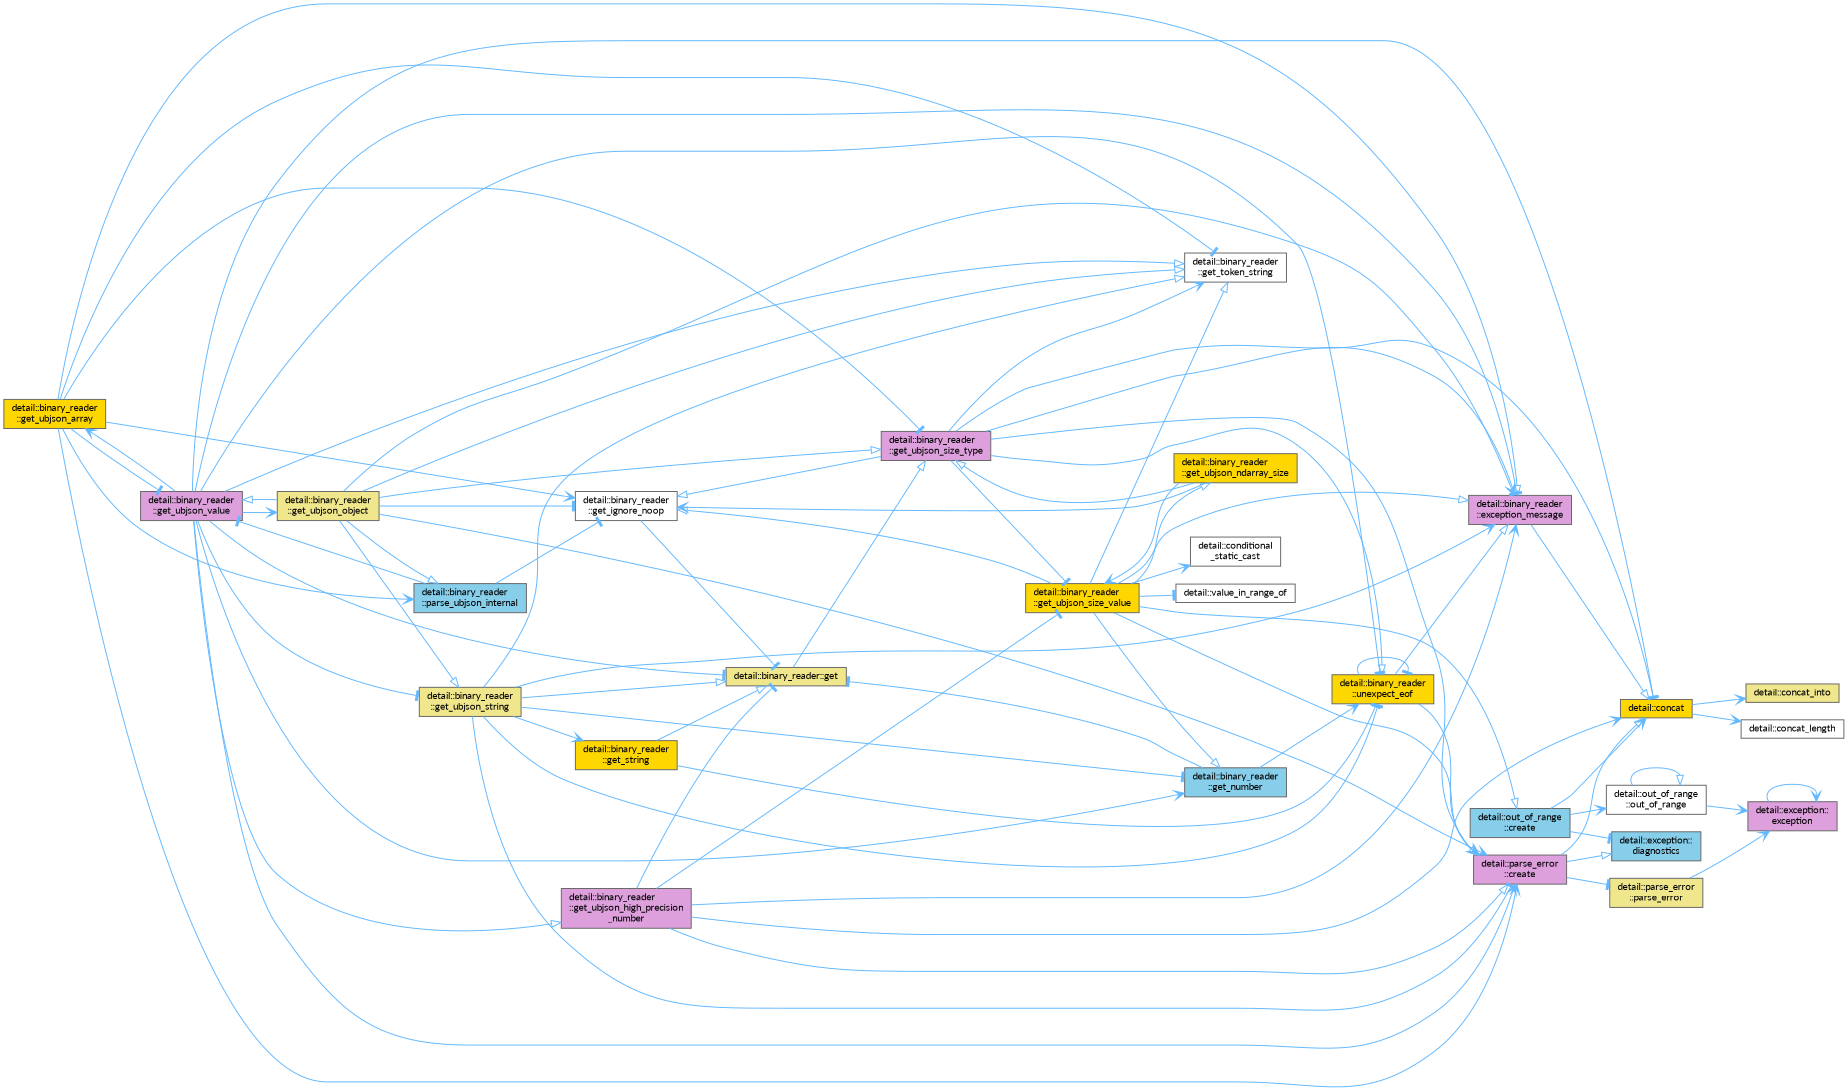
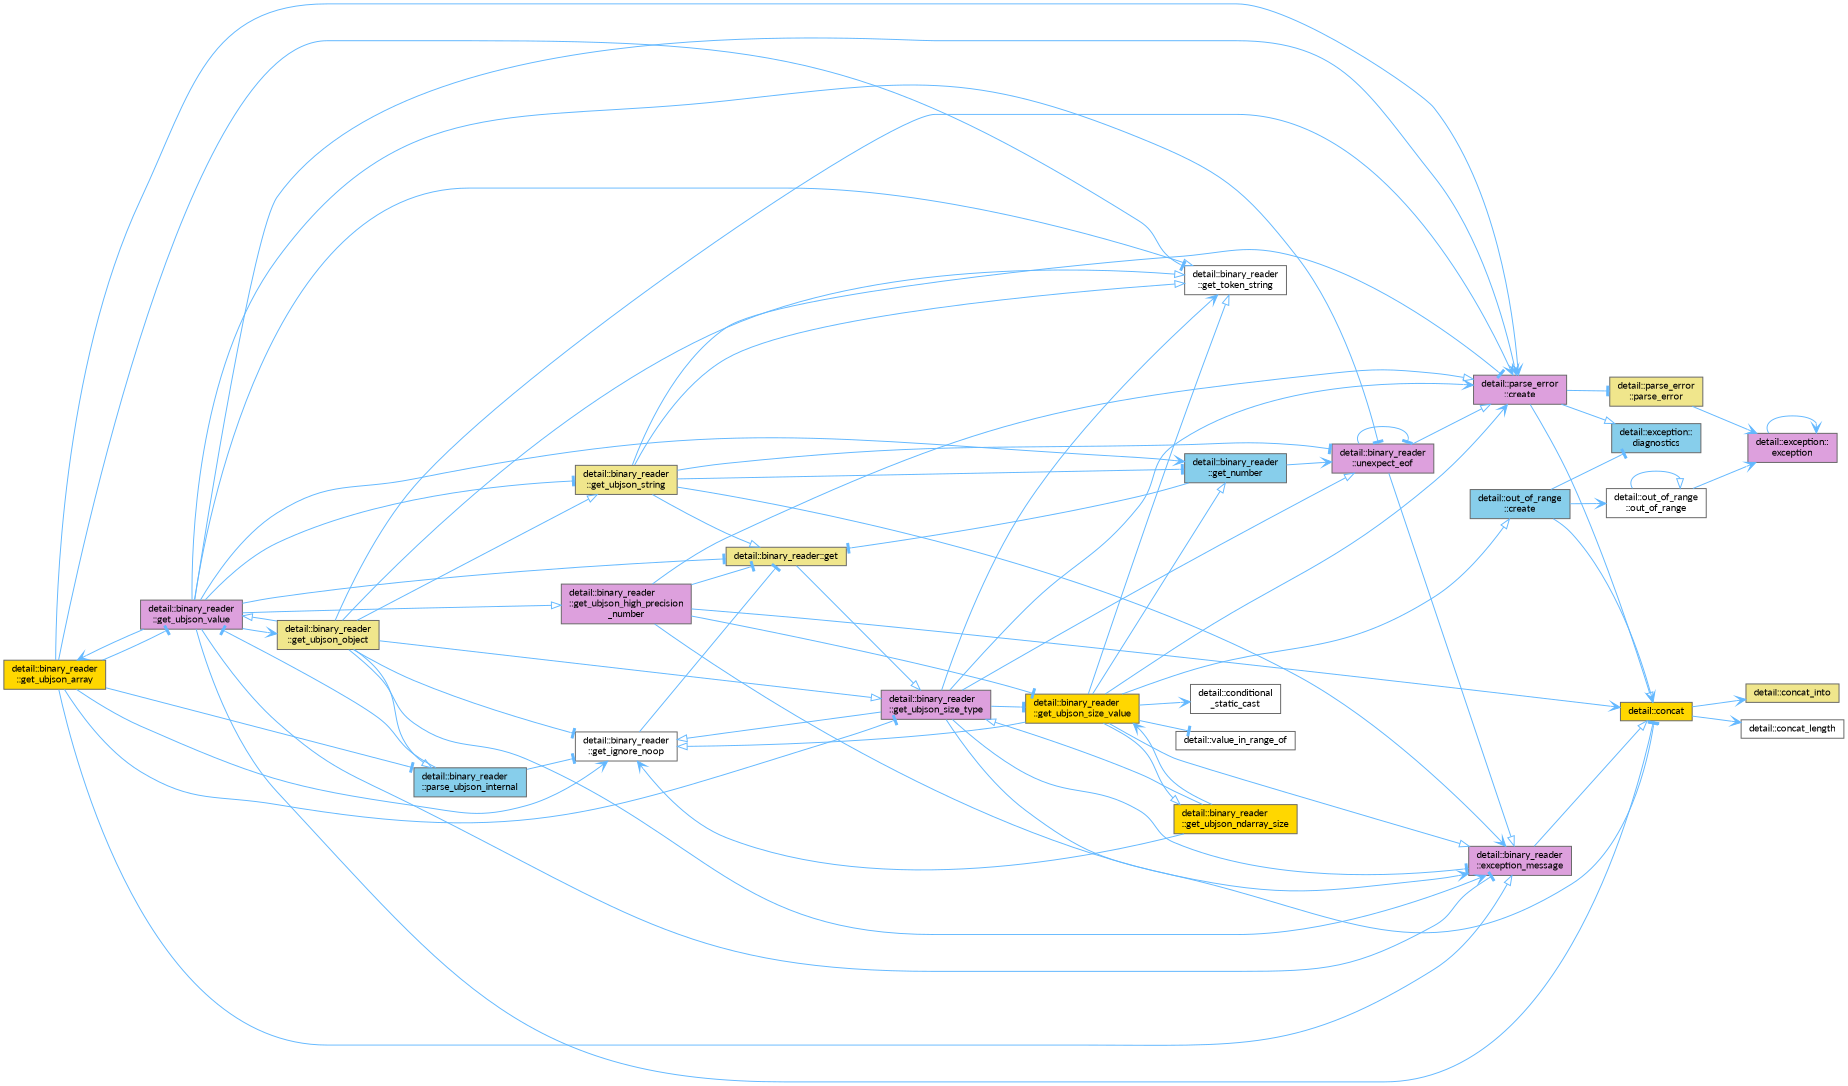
edge "detail::binary_reader ::get_ubjson_array" -> "detail::binary_reader ::parse_ubjson_internal": arrowhead vee -> tee
node "detail::binary_reader ::unexpect_eof": fillcolor gold -> plum
node "detail::binary_reader ::get_string": removed
